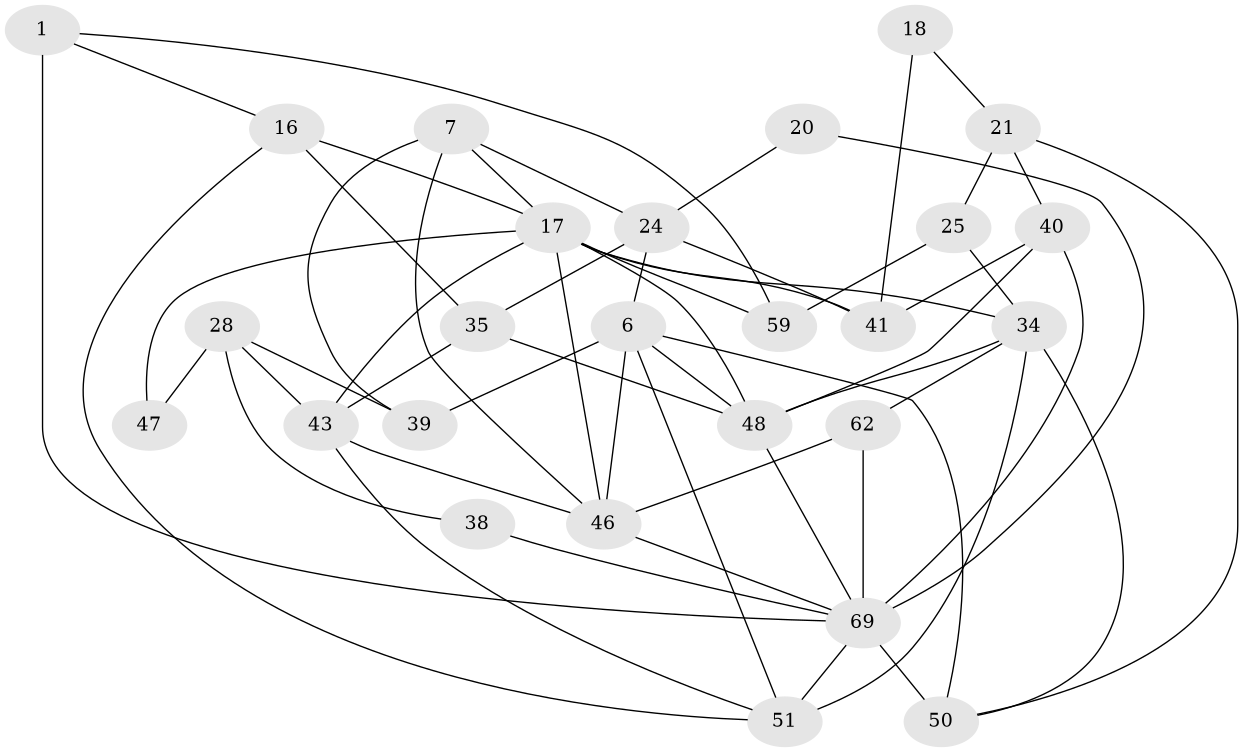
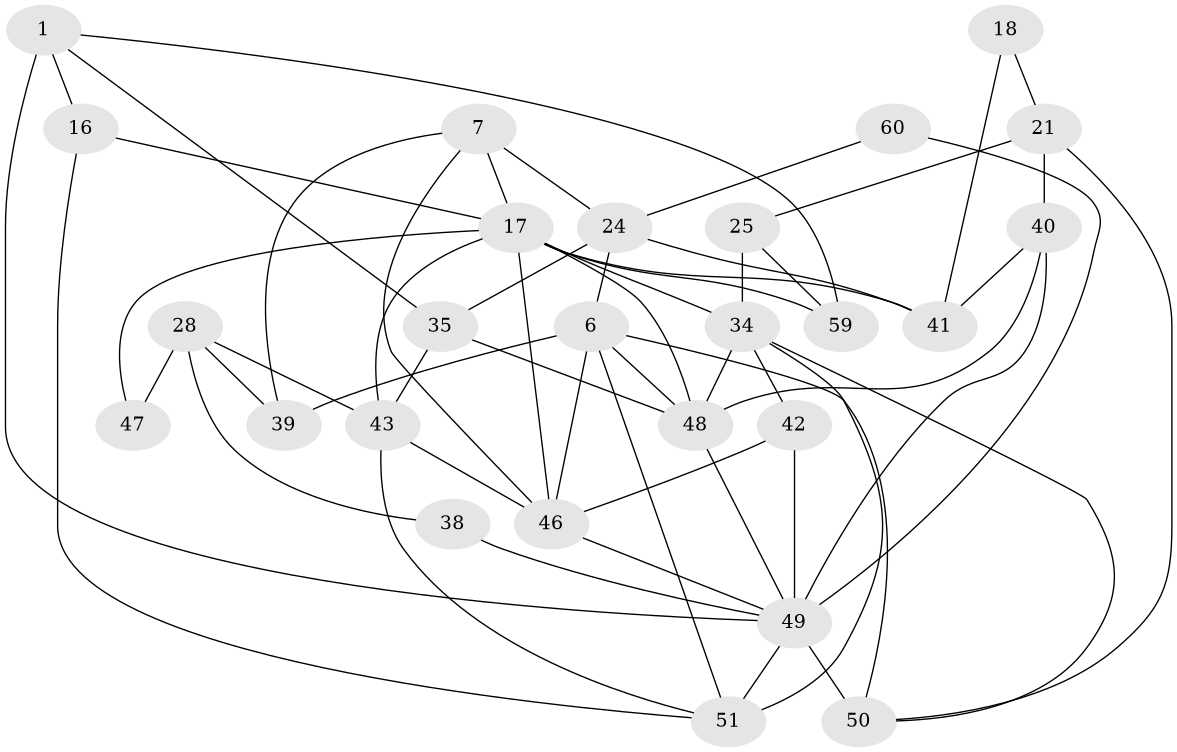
node "20": label "20" -> "60"
edge "16" -- "35": now "1" -- "35"
node "62": label "62" -> "42"
node "69": label "69" -> "49"
